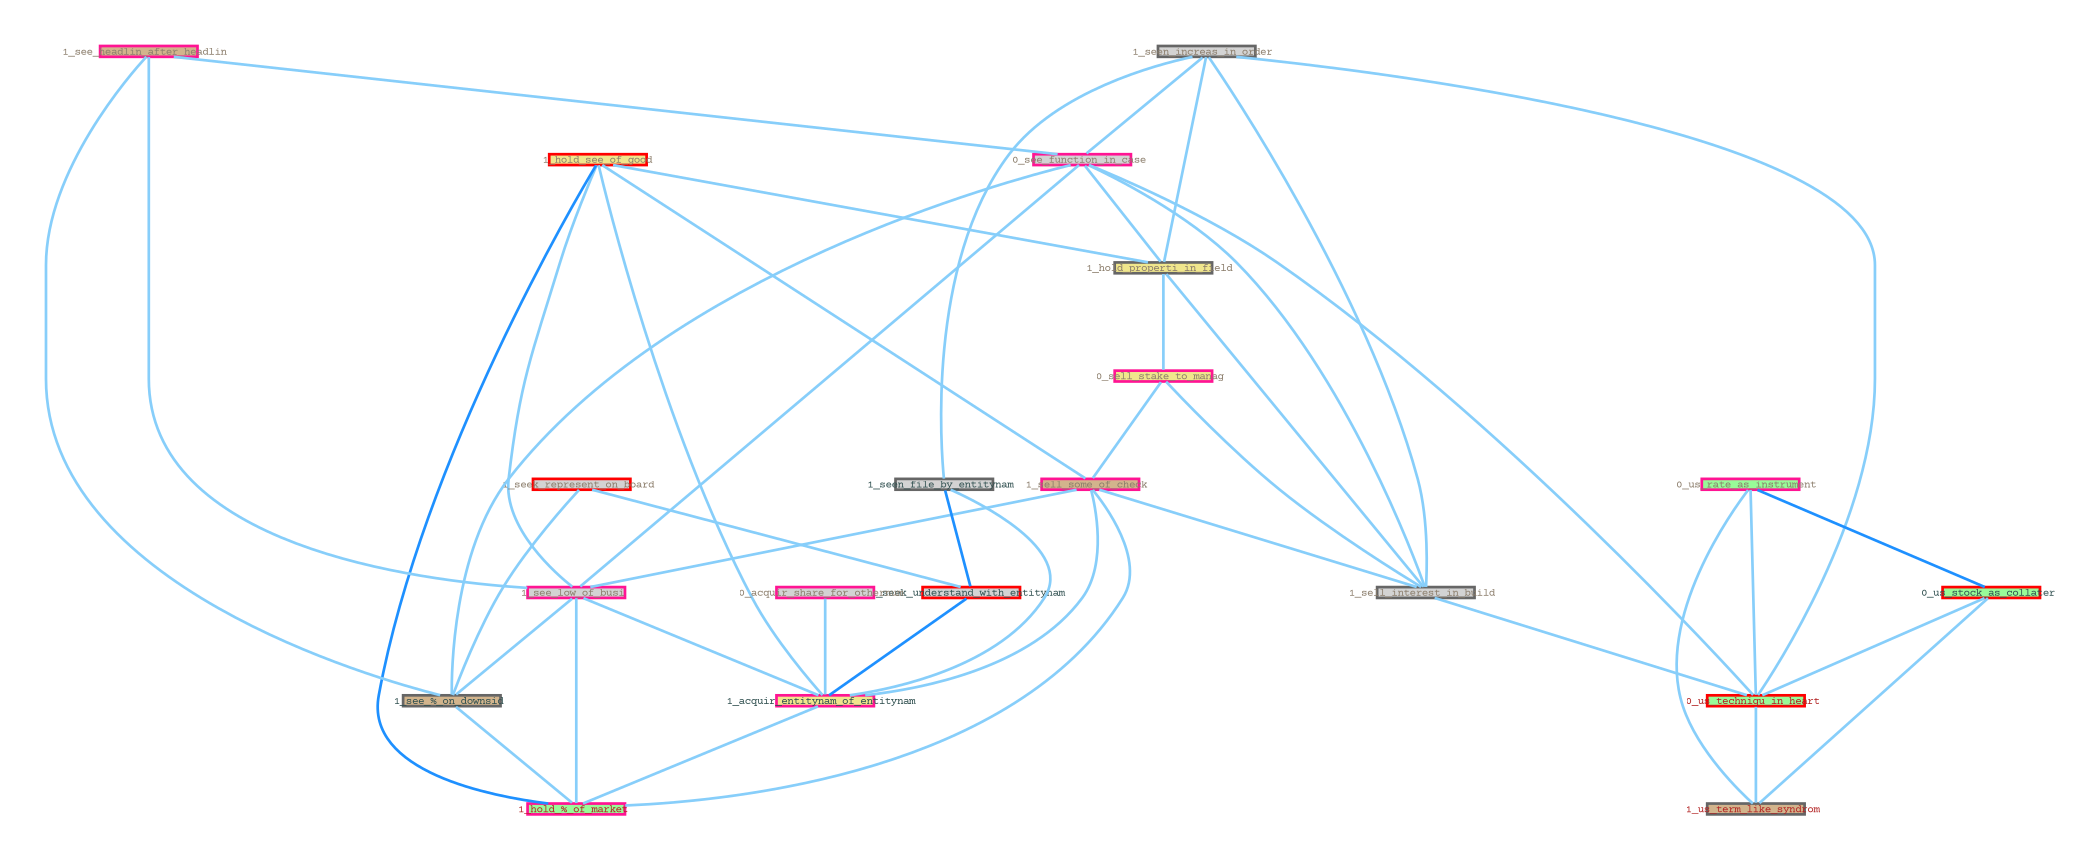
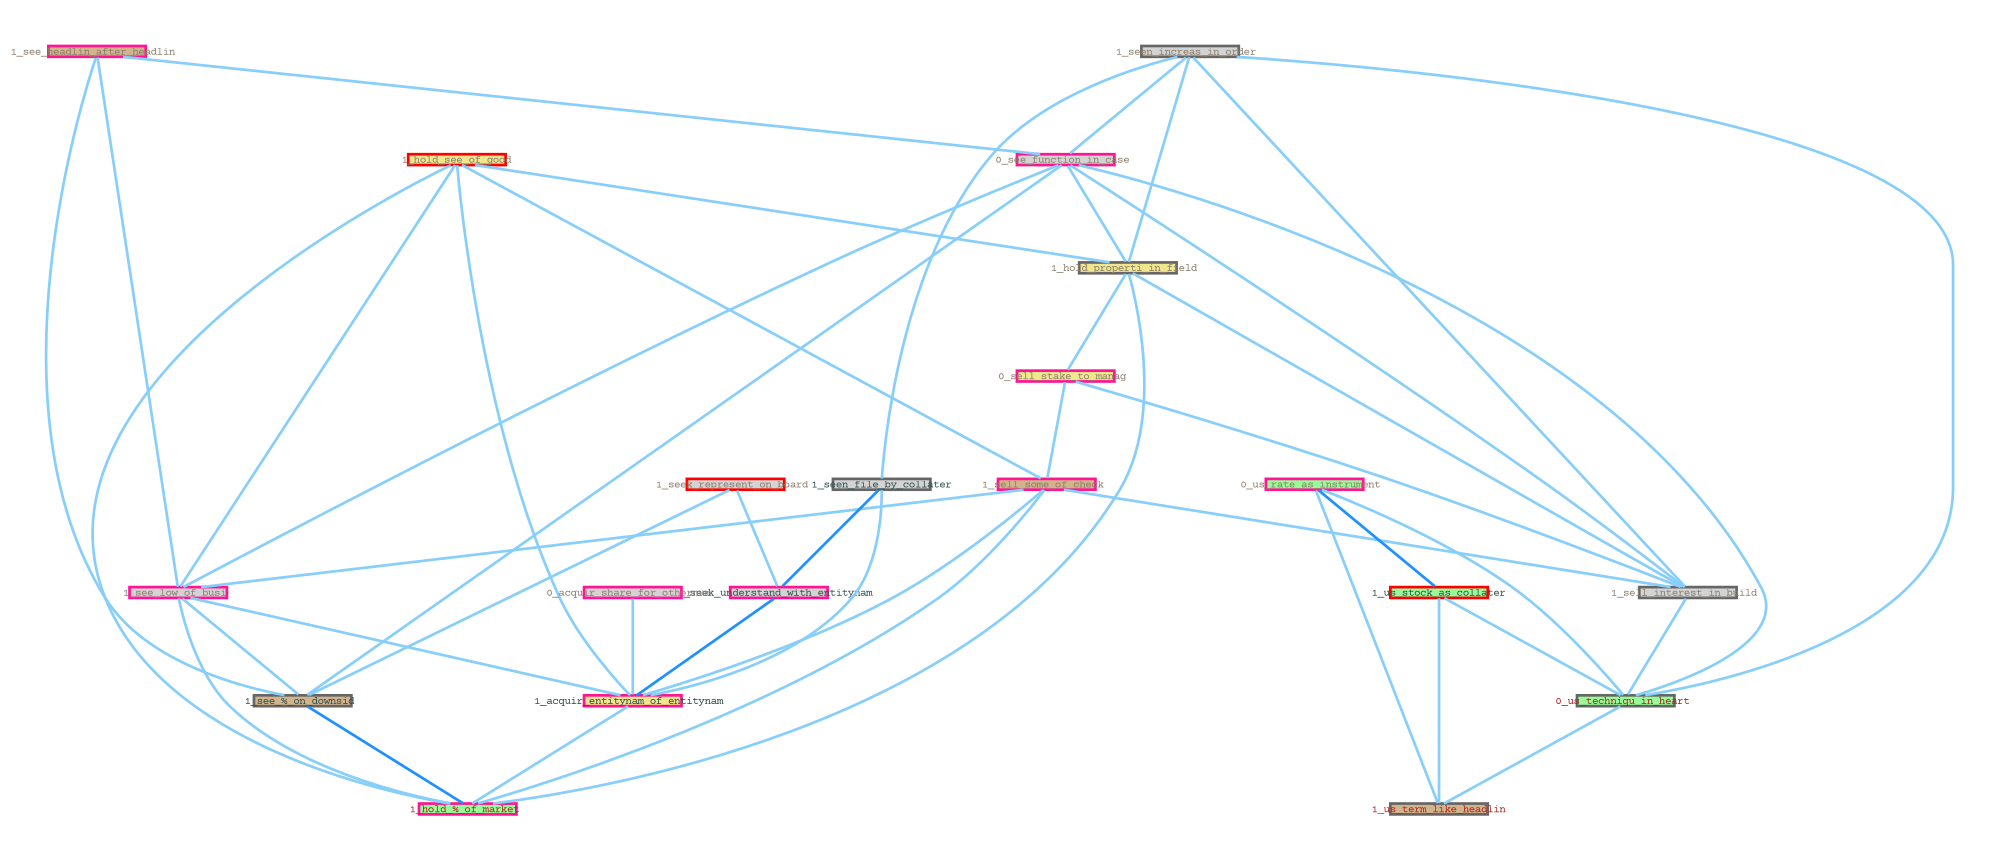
node "1_seen_file_by_entitynam": label "1_seen_file_by_entitynam" -> "1_seen_file_by_collater"
edge "1_hold_see_of_good" -- "1_hold_%_of_market": color #1e90ff -> #87cefa
node "1_seek_understand_with_entitynam": color red -> deeppink
node "0_us_stock_as_collater": label "0_us_stock_as_collater" -> "1_us_stock_as_collater"
edge "1_hold_properti_in_field" -- "1_hold_%_of_market": added
node "0_us_techniqu_in_heart": color red -> gray40
edge "1_see_%_on_downsid" -- "1_hold_%_of_market": color #87cefa -> #1e90ff
node "1_us_term_like_syndrom": label "1_us_term_like_syndrom" -> "1_us_term_like_headlin"
